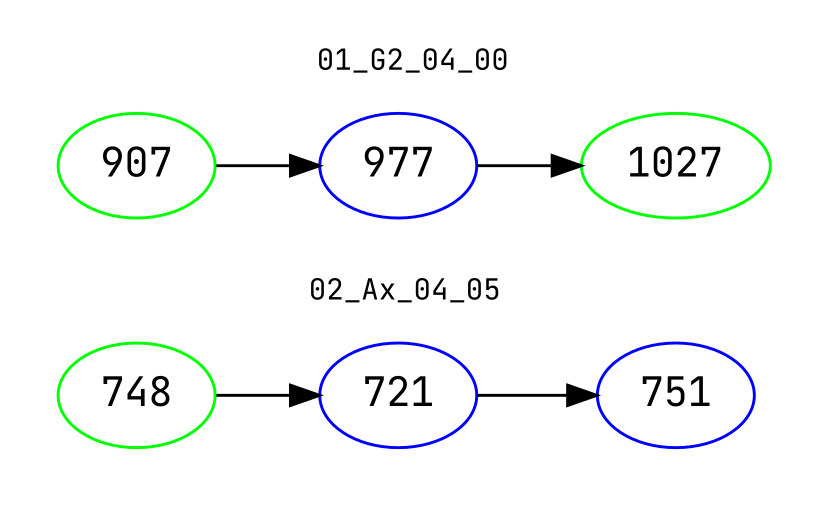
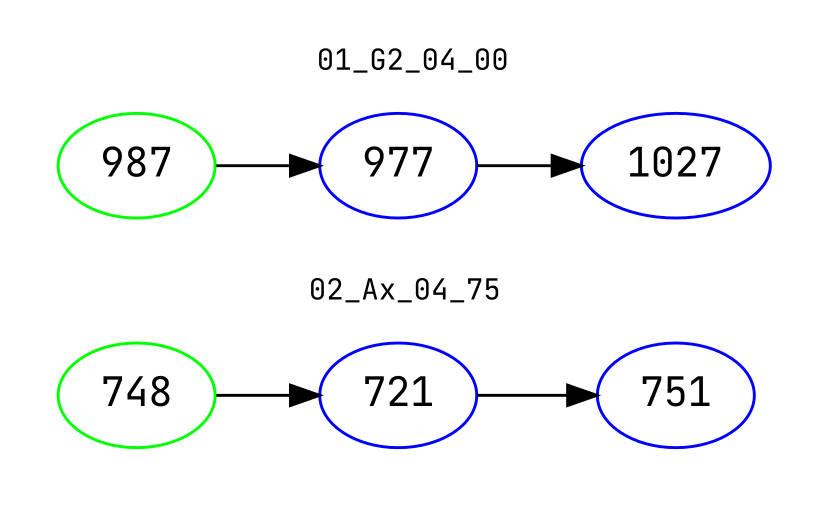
node "907": label "907" -> "987"
node "1027": color green -> blue
cluster "02_Ax_04_05": label "02_Ax_04_05" -> "02_Ax_04_75"
